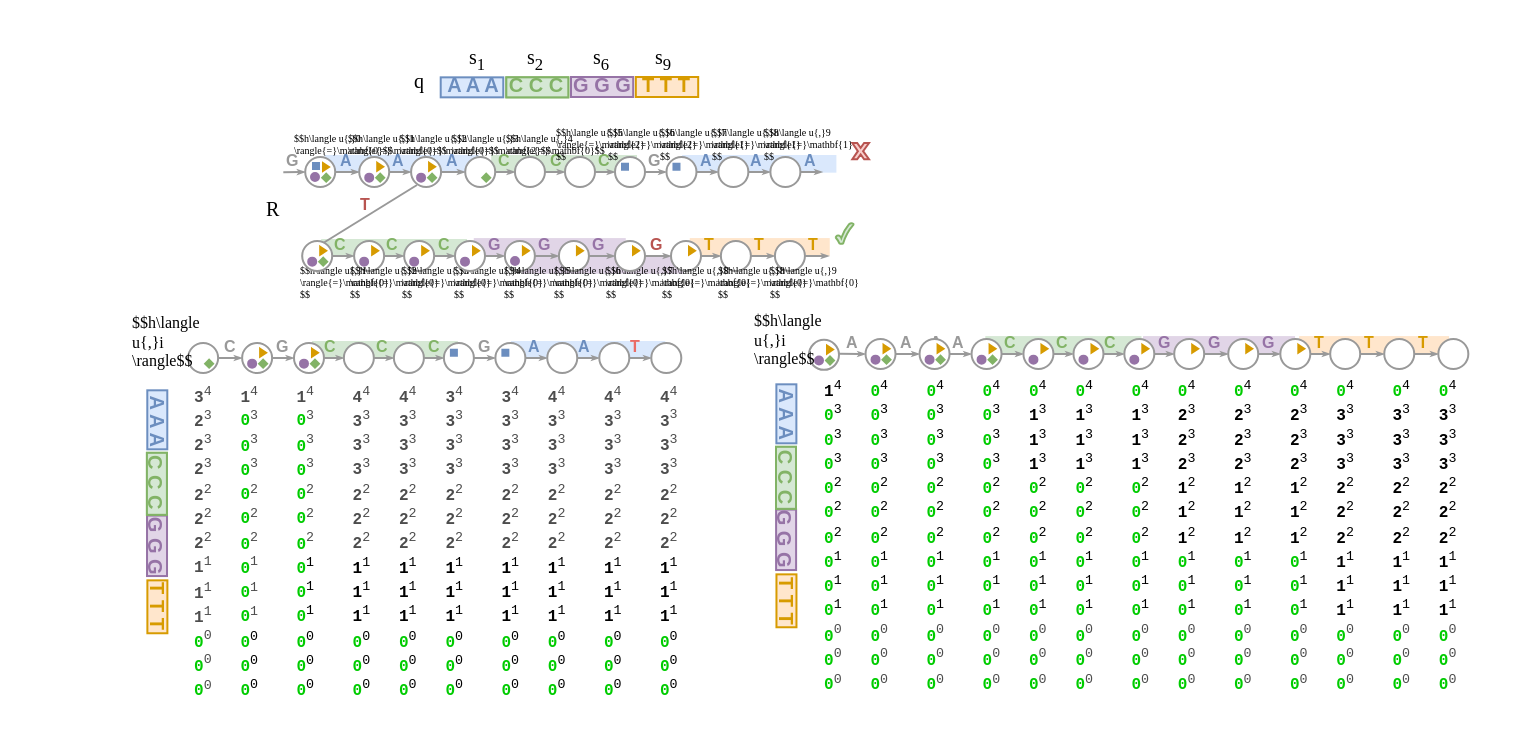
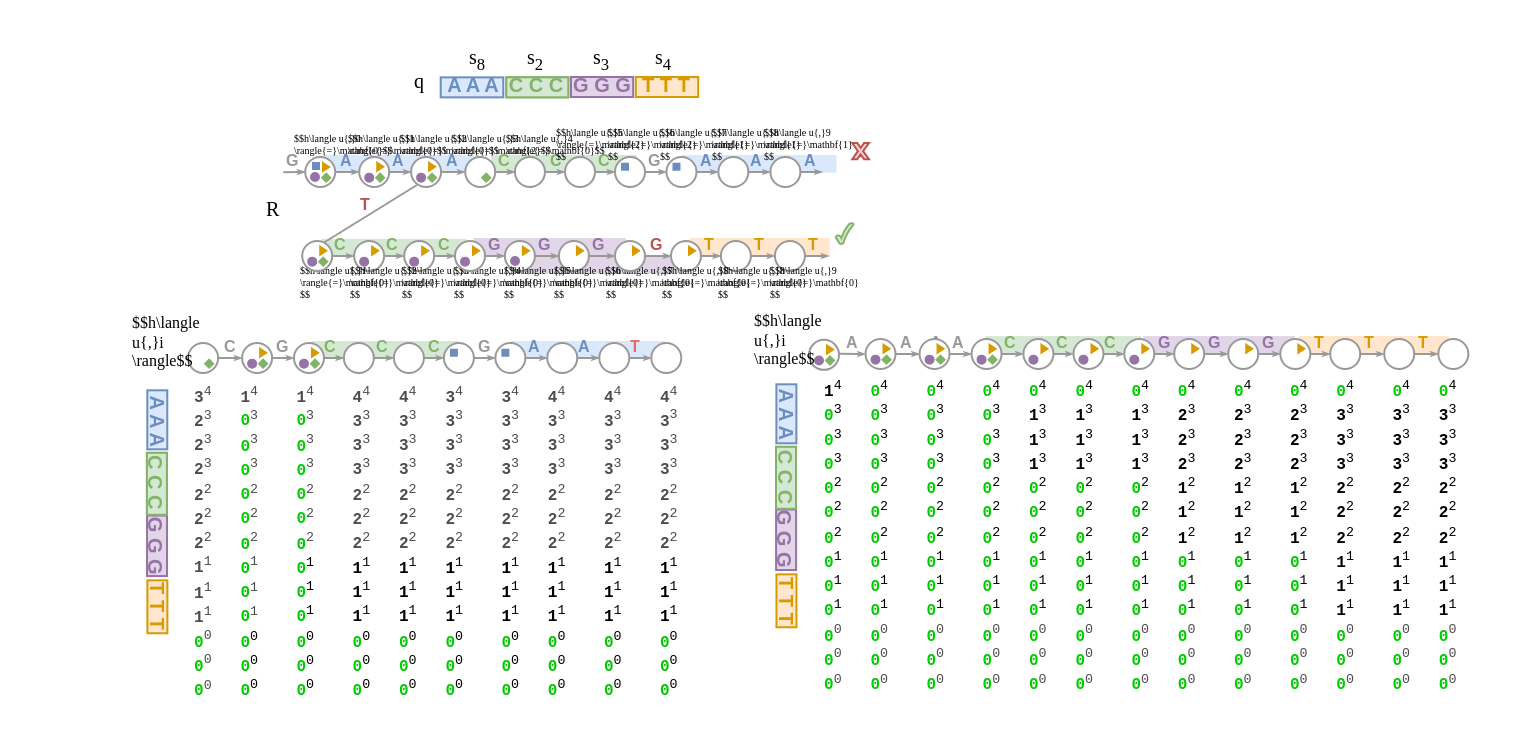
node "s1": label "s1" -> "s8"
node "s6": label "s6" -> "s3"
node "s9": label "s9" -> "s4"
